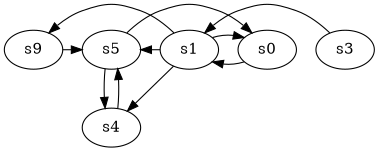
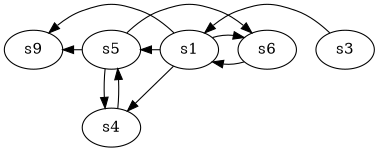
edge "s9" -> "s5": reversed
node "s0": label "s0" -> "s6"
